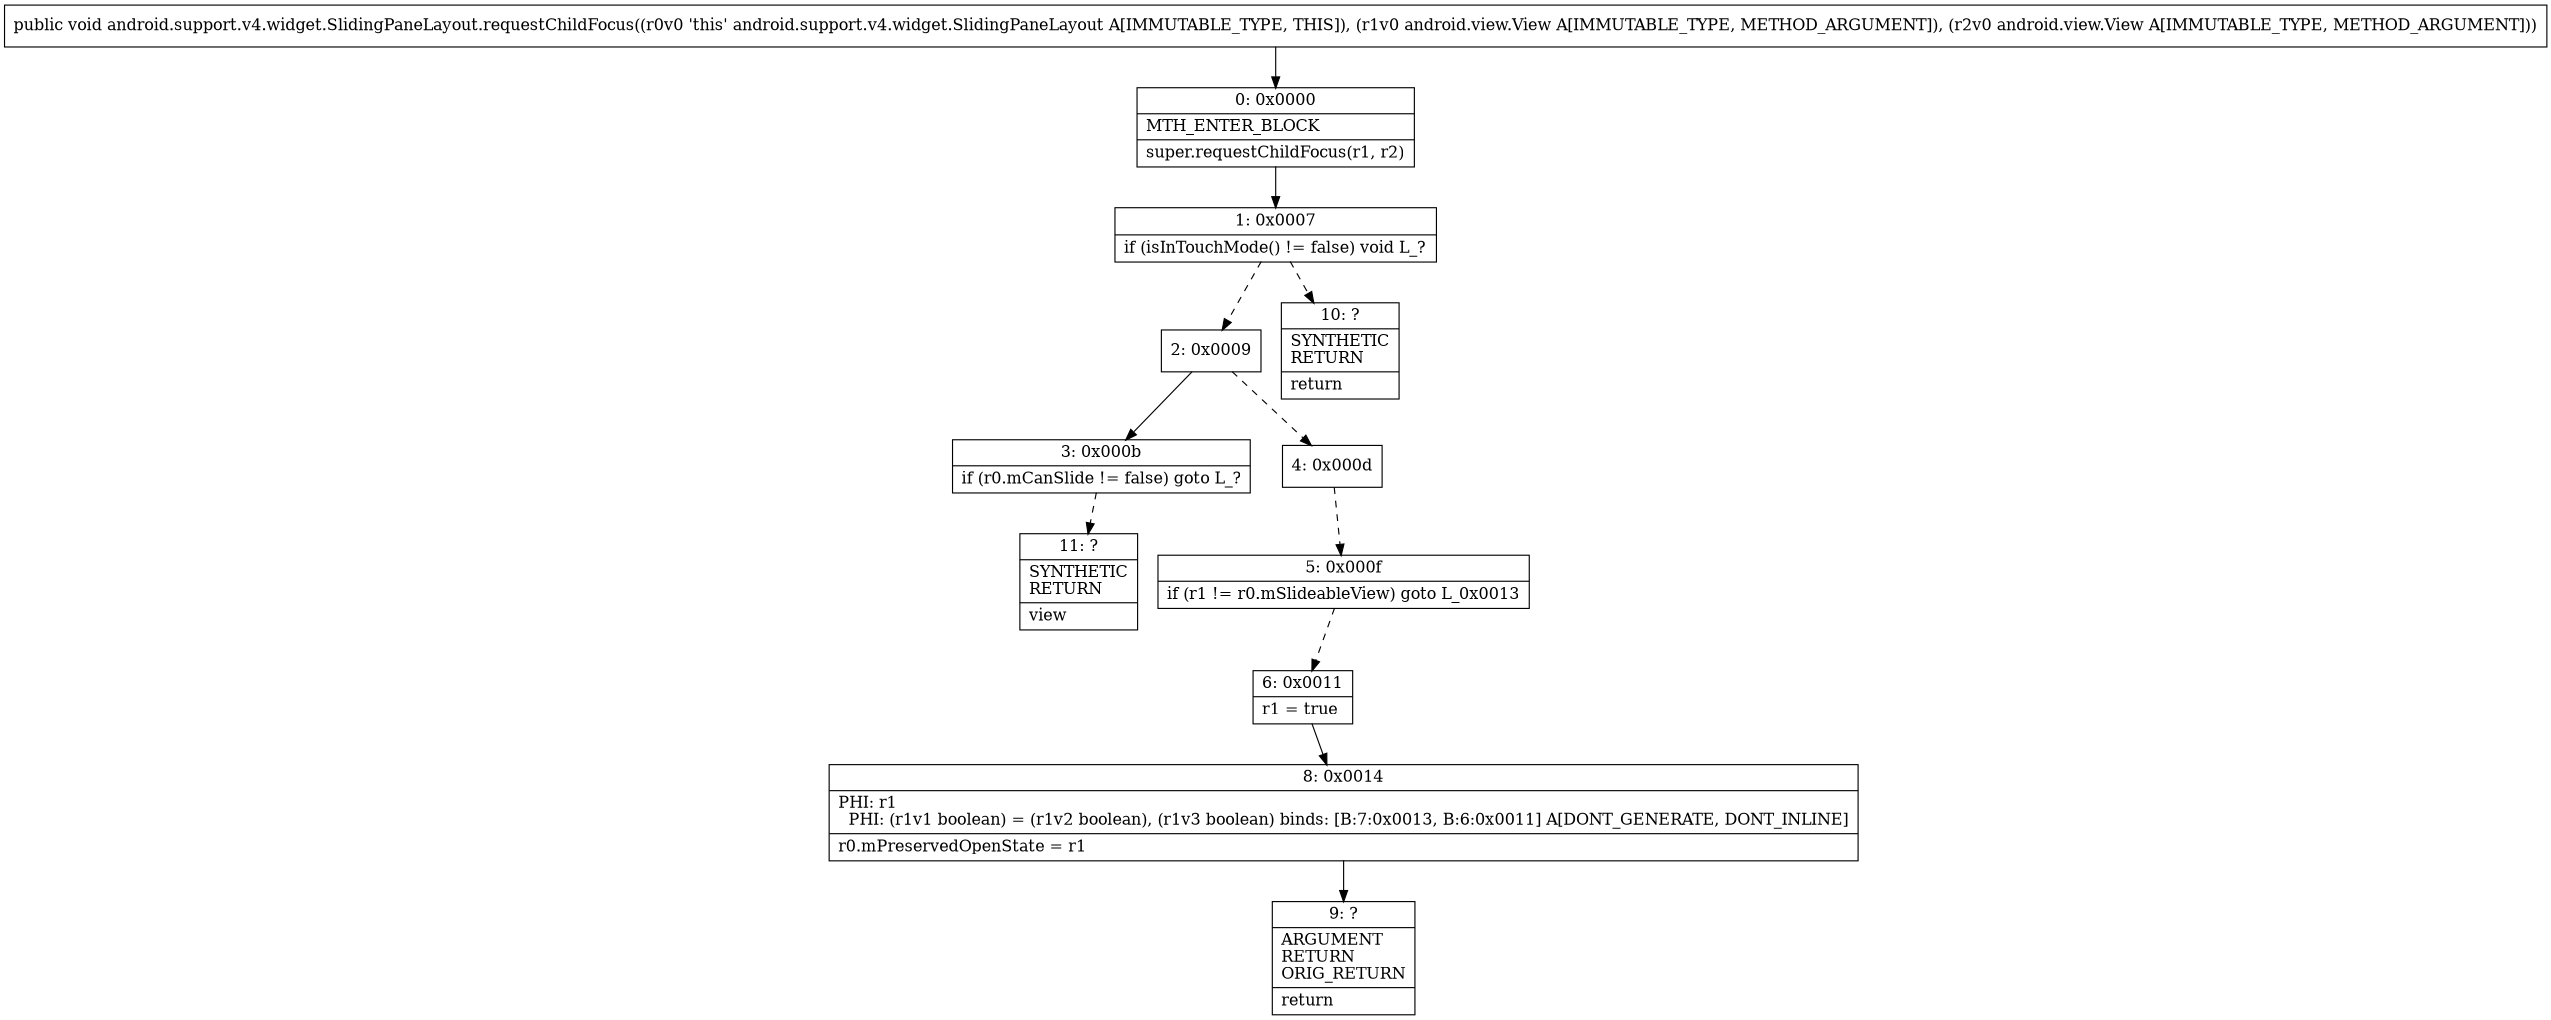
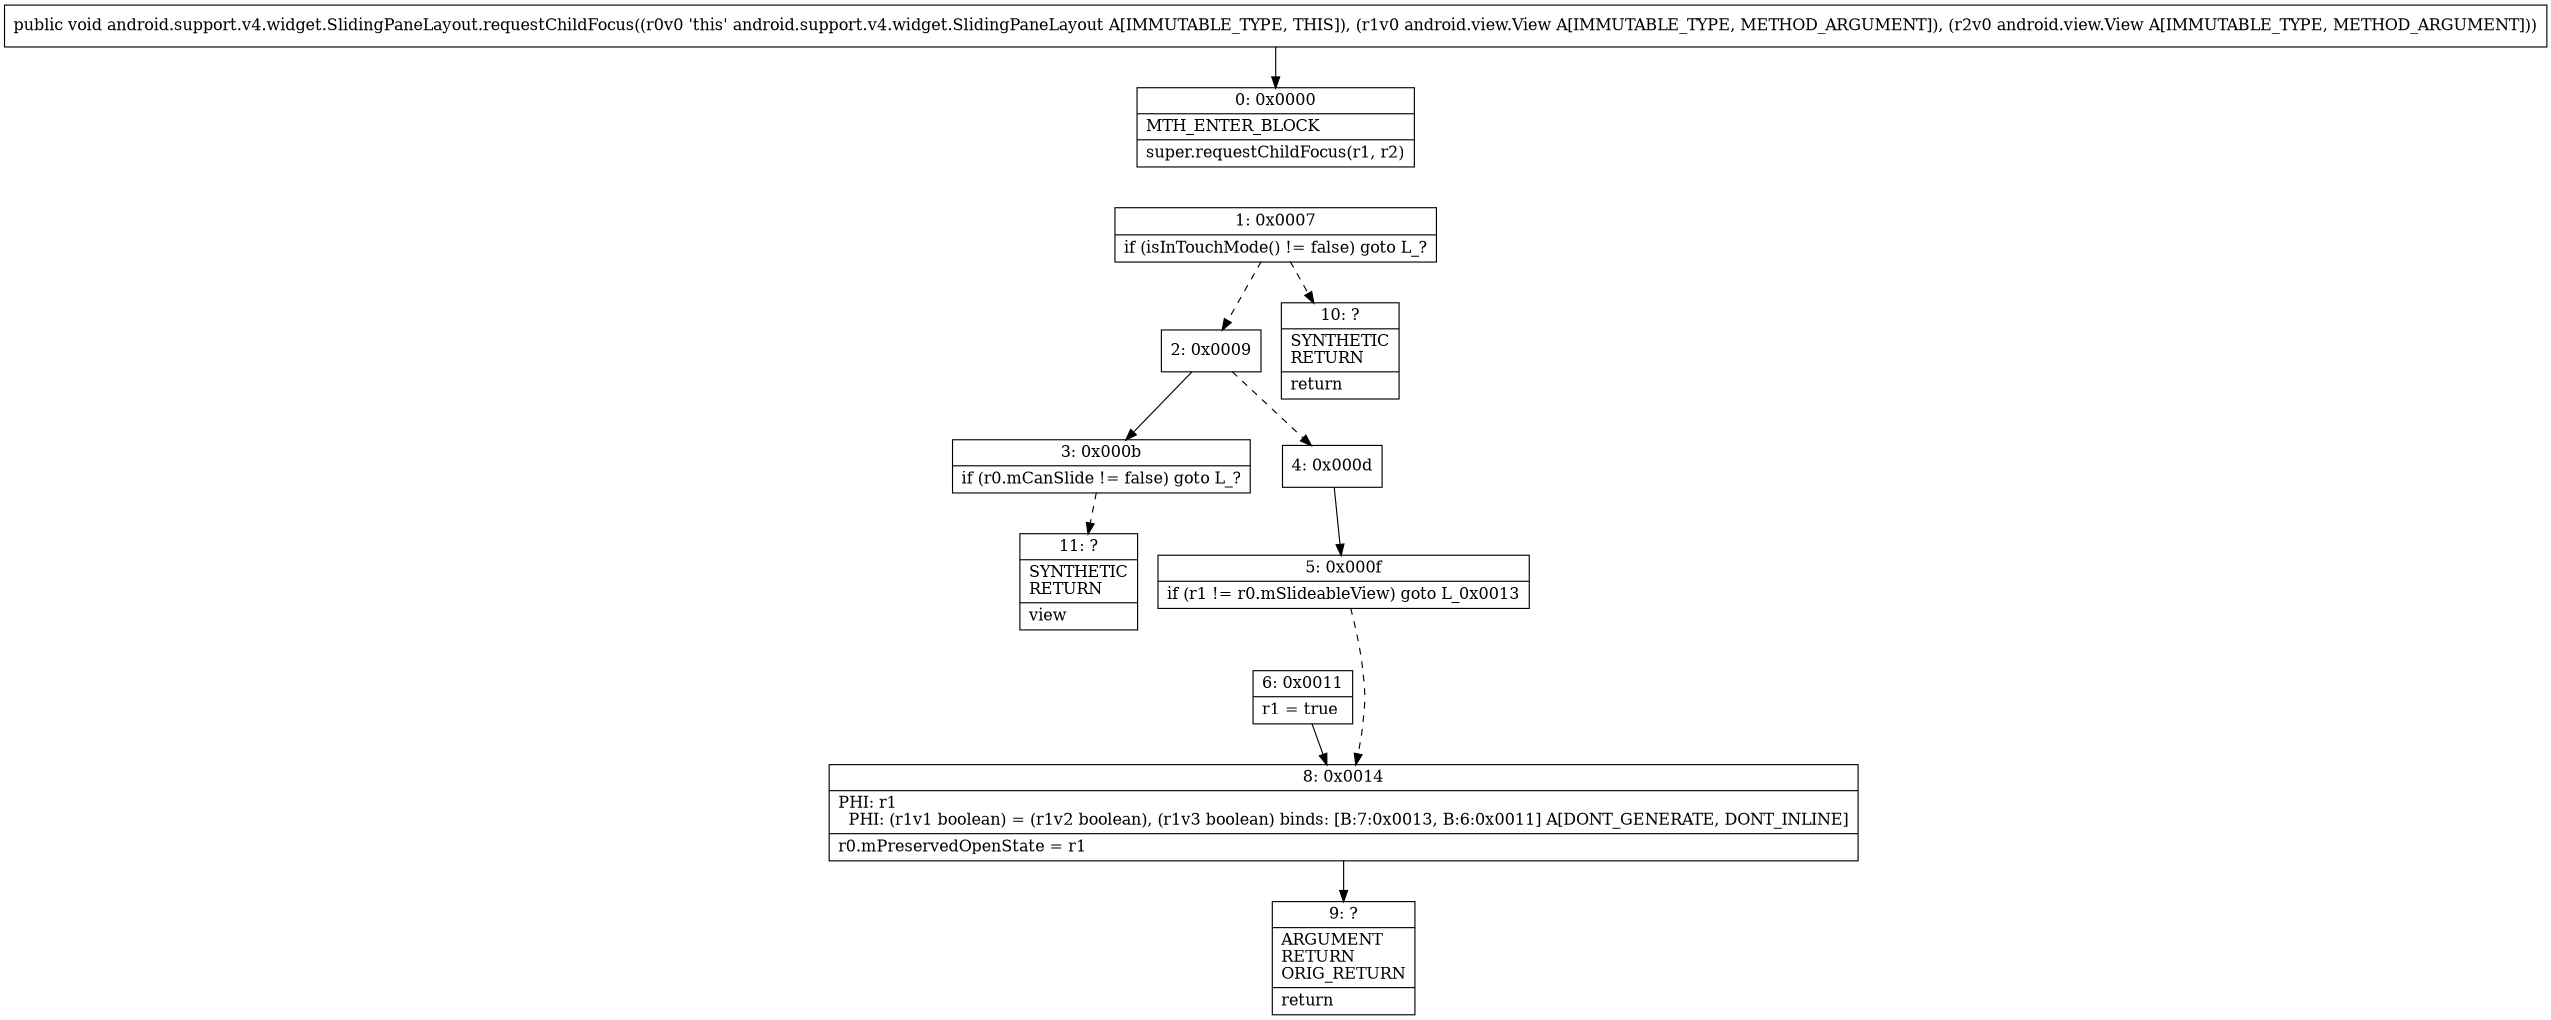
edge "0: 0x0000" -> "1: 0x0007": removed
node "1: 0x0007": text "if (isInTouchMode() != false) void L_?" -> "if (isInTouchMode() != false) goto L_?"
edge "4: 0x000d" -> "5: 0x000f": style dashed -> solid
edge "5: 0x000f" -> "6: 0x0011": now "5: 0x000f" -> "8: 0x0014"
